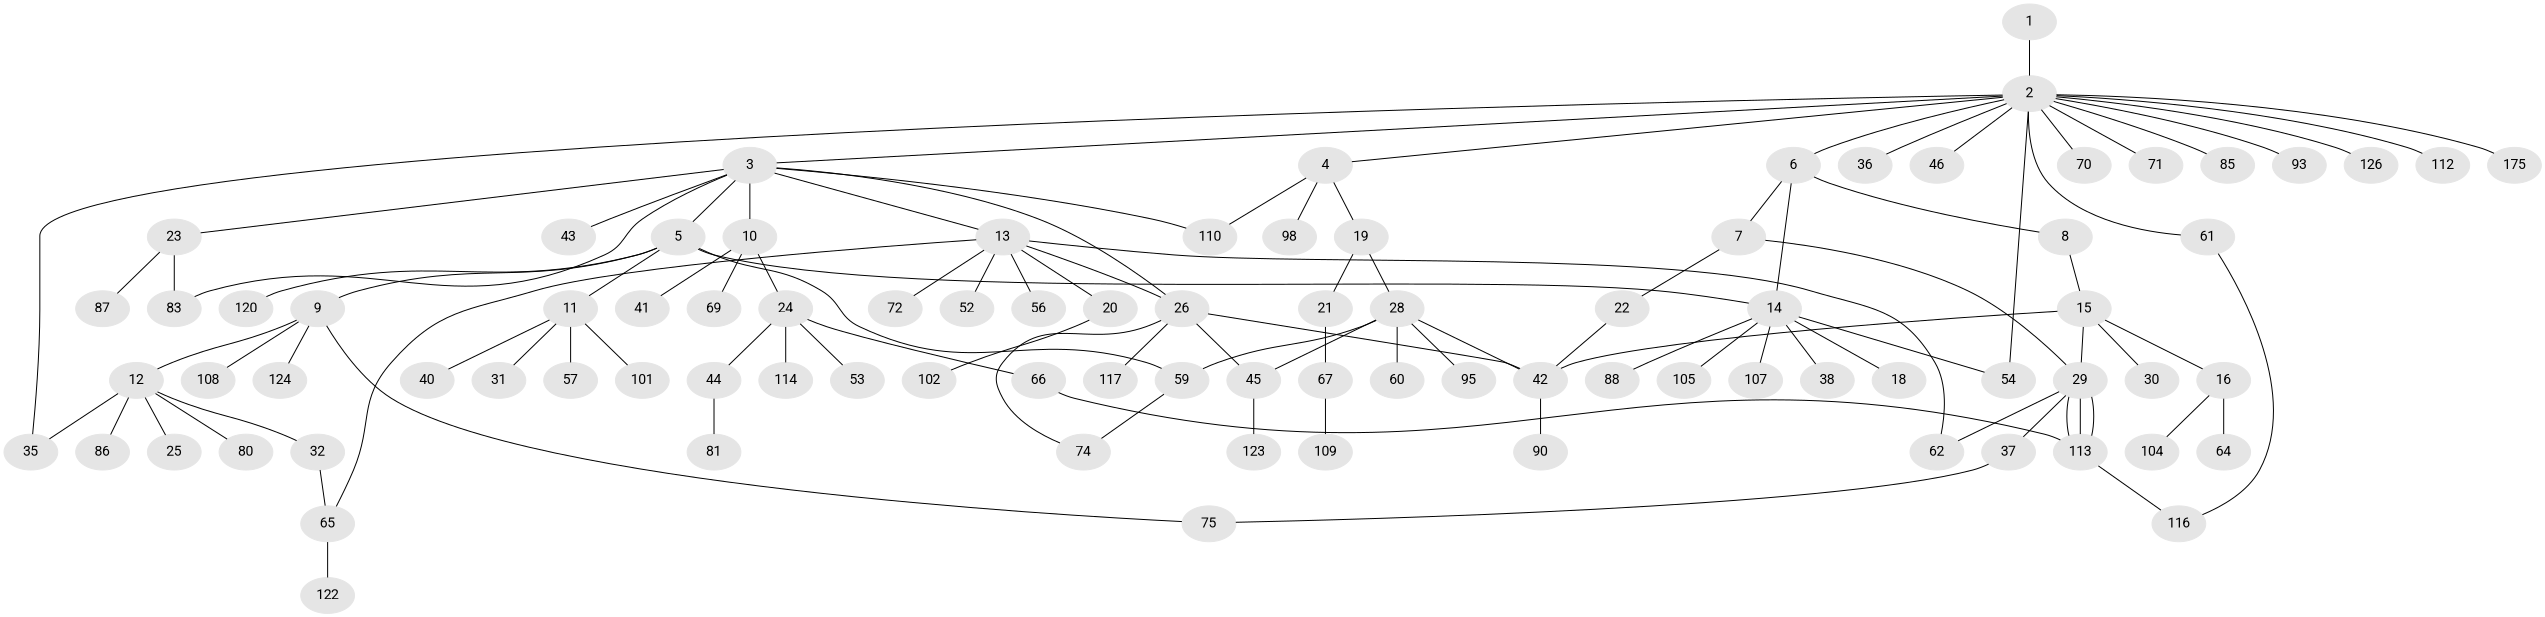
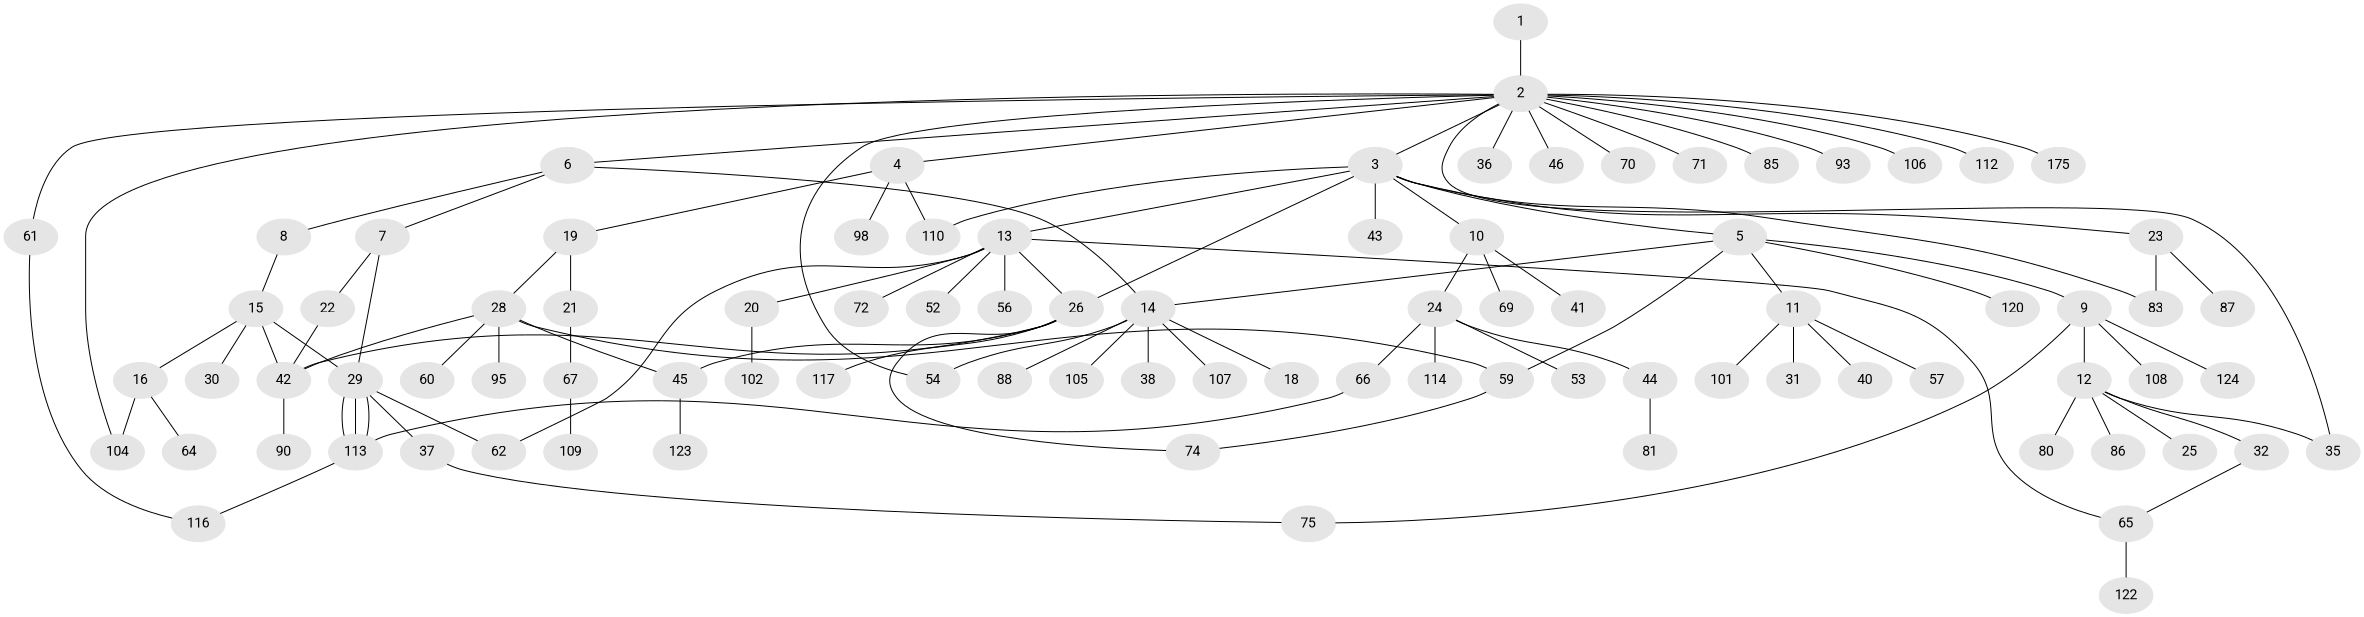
edge "2" -- "104": added
node "126": label "126" -> "106"
